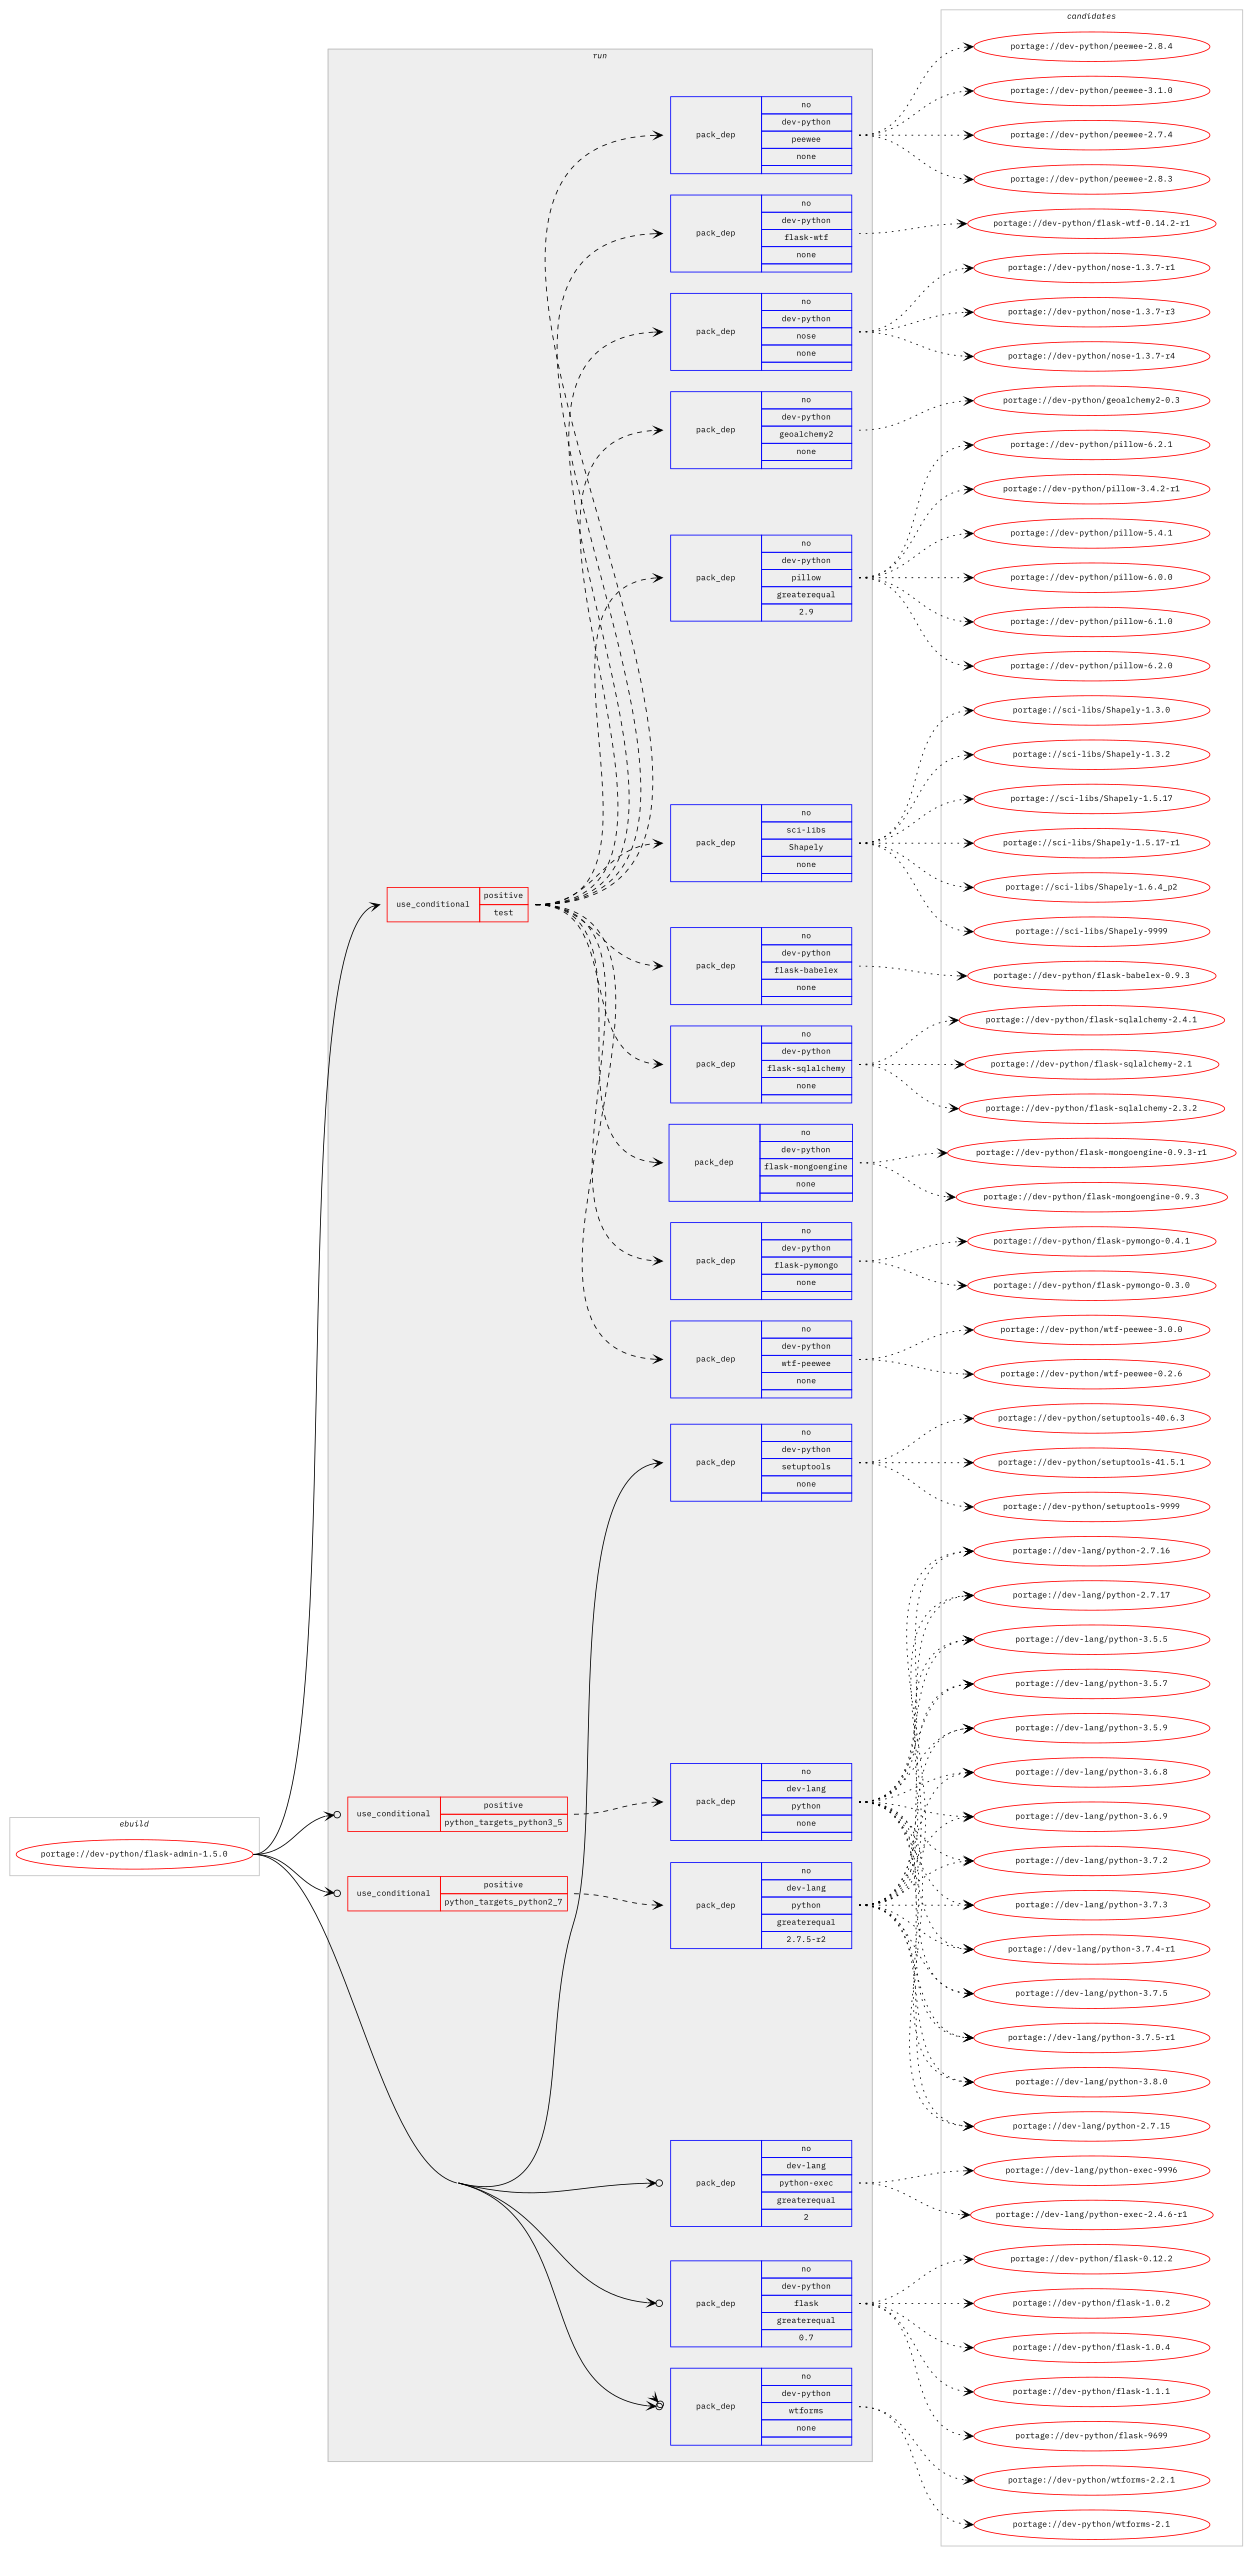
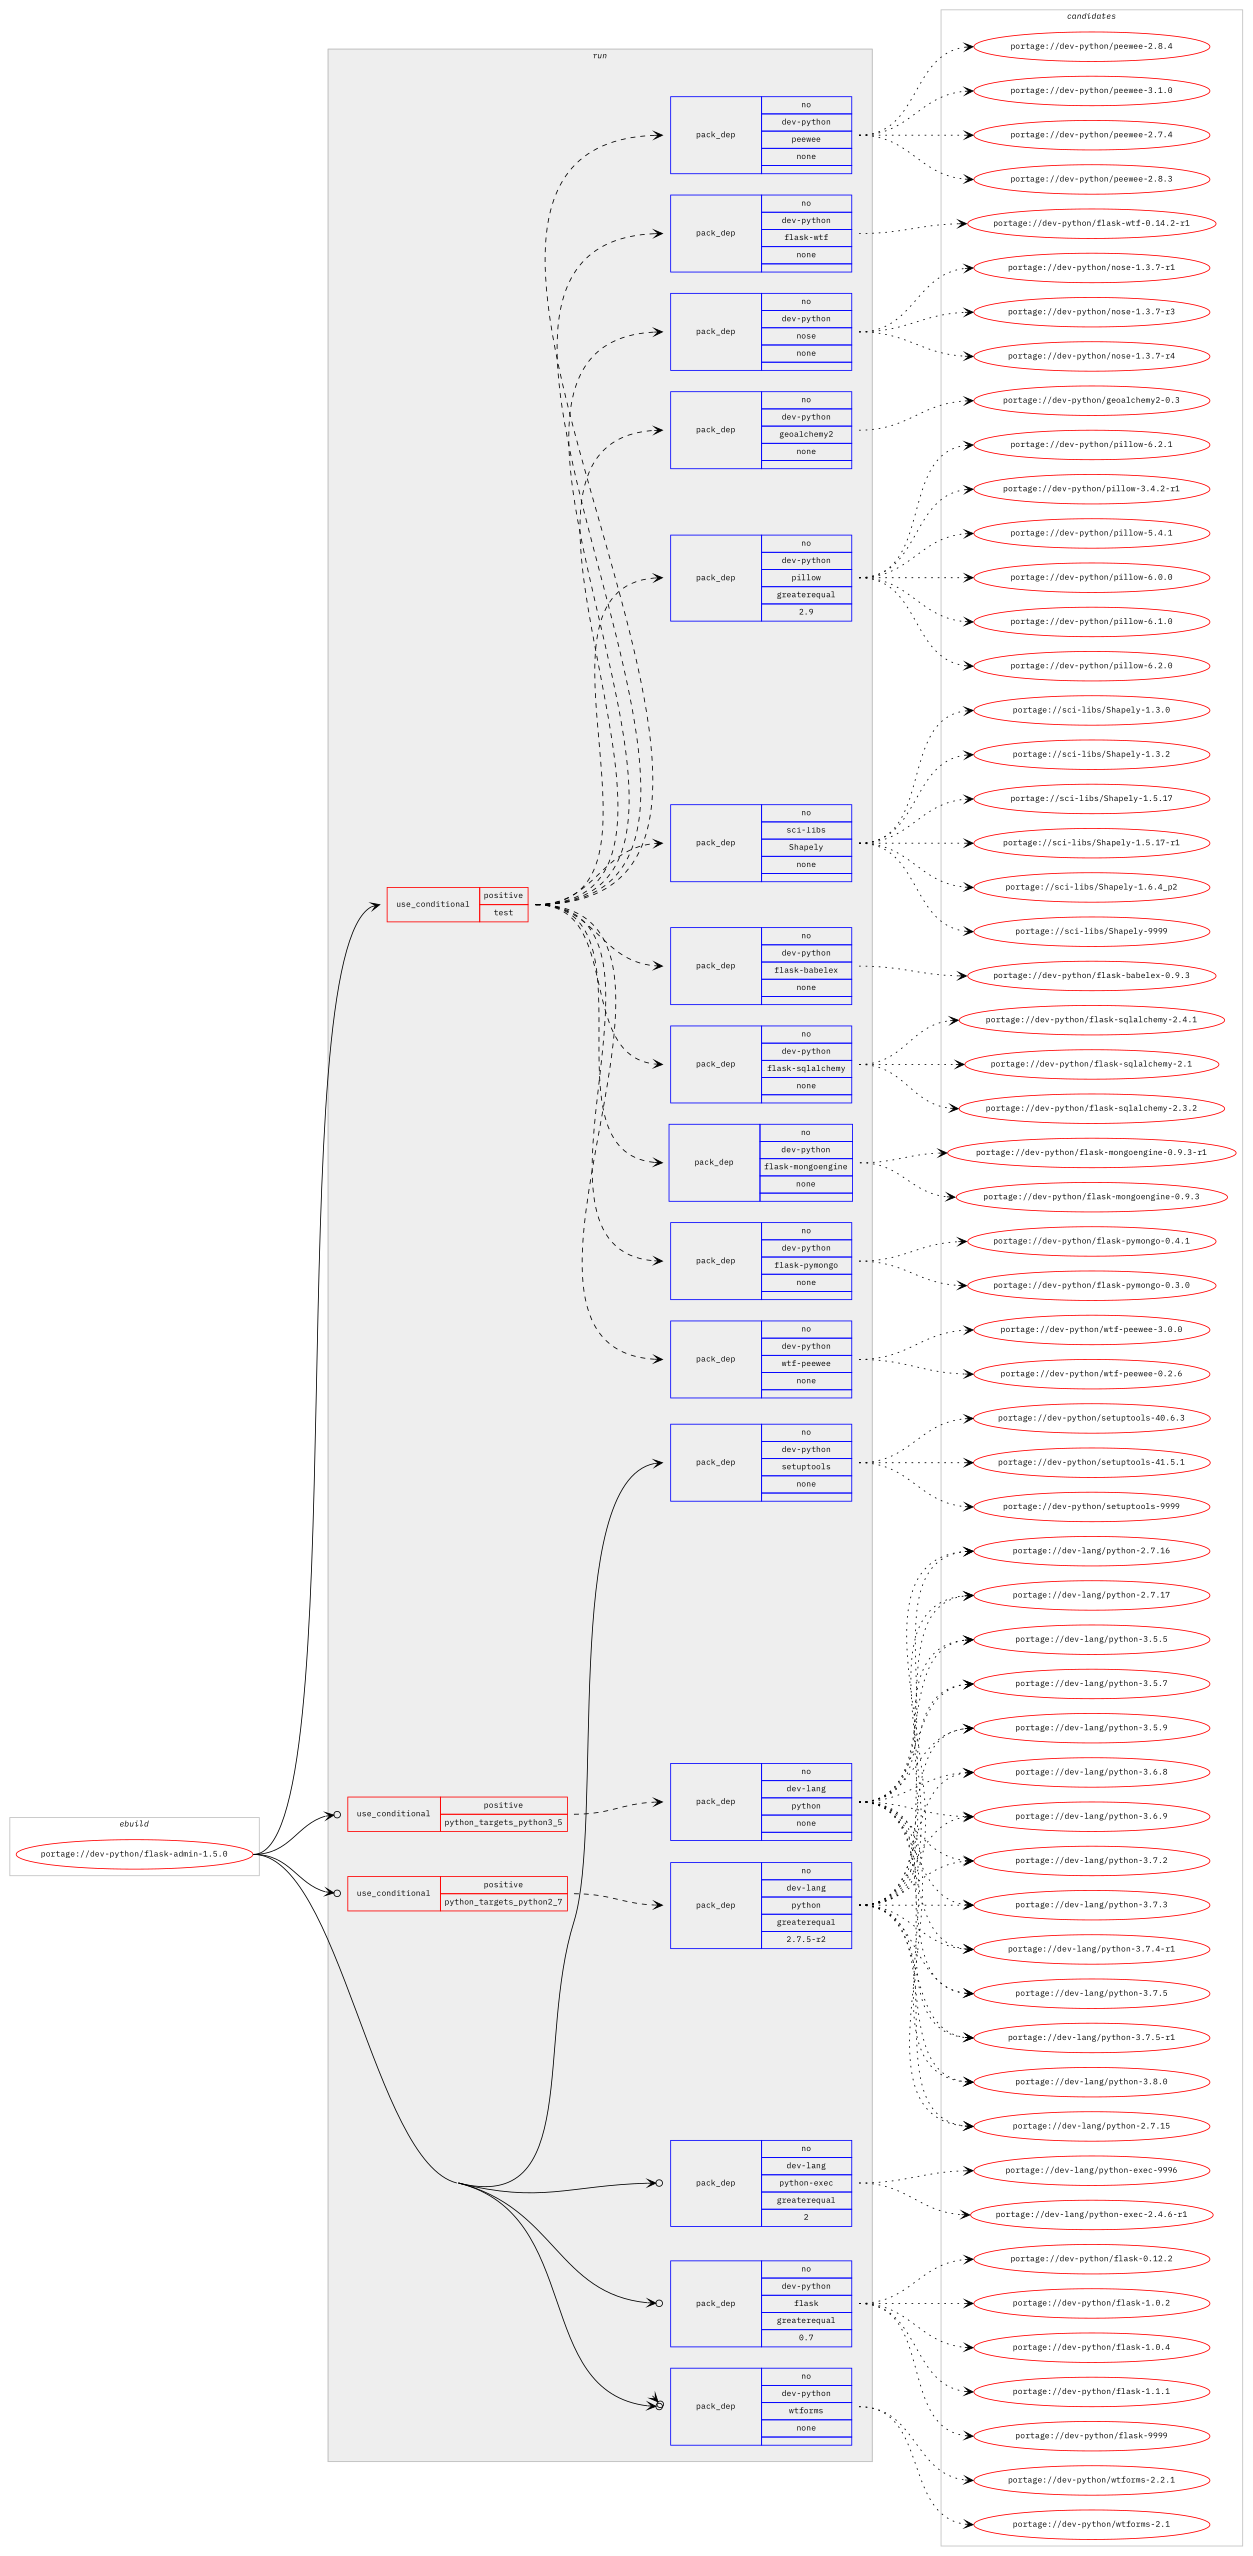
node "portage://dev-python/flask-9699": label "portage://dev-python/flask-9699" -> "portage://dev-python/flask-9999"
